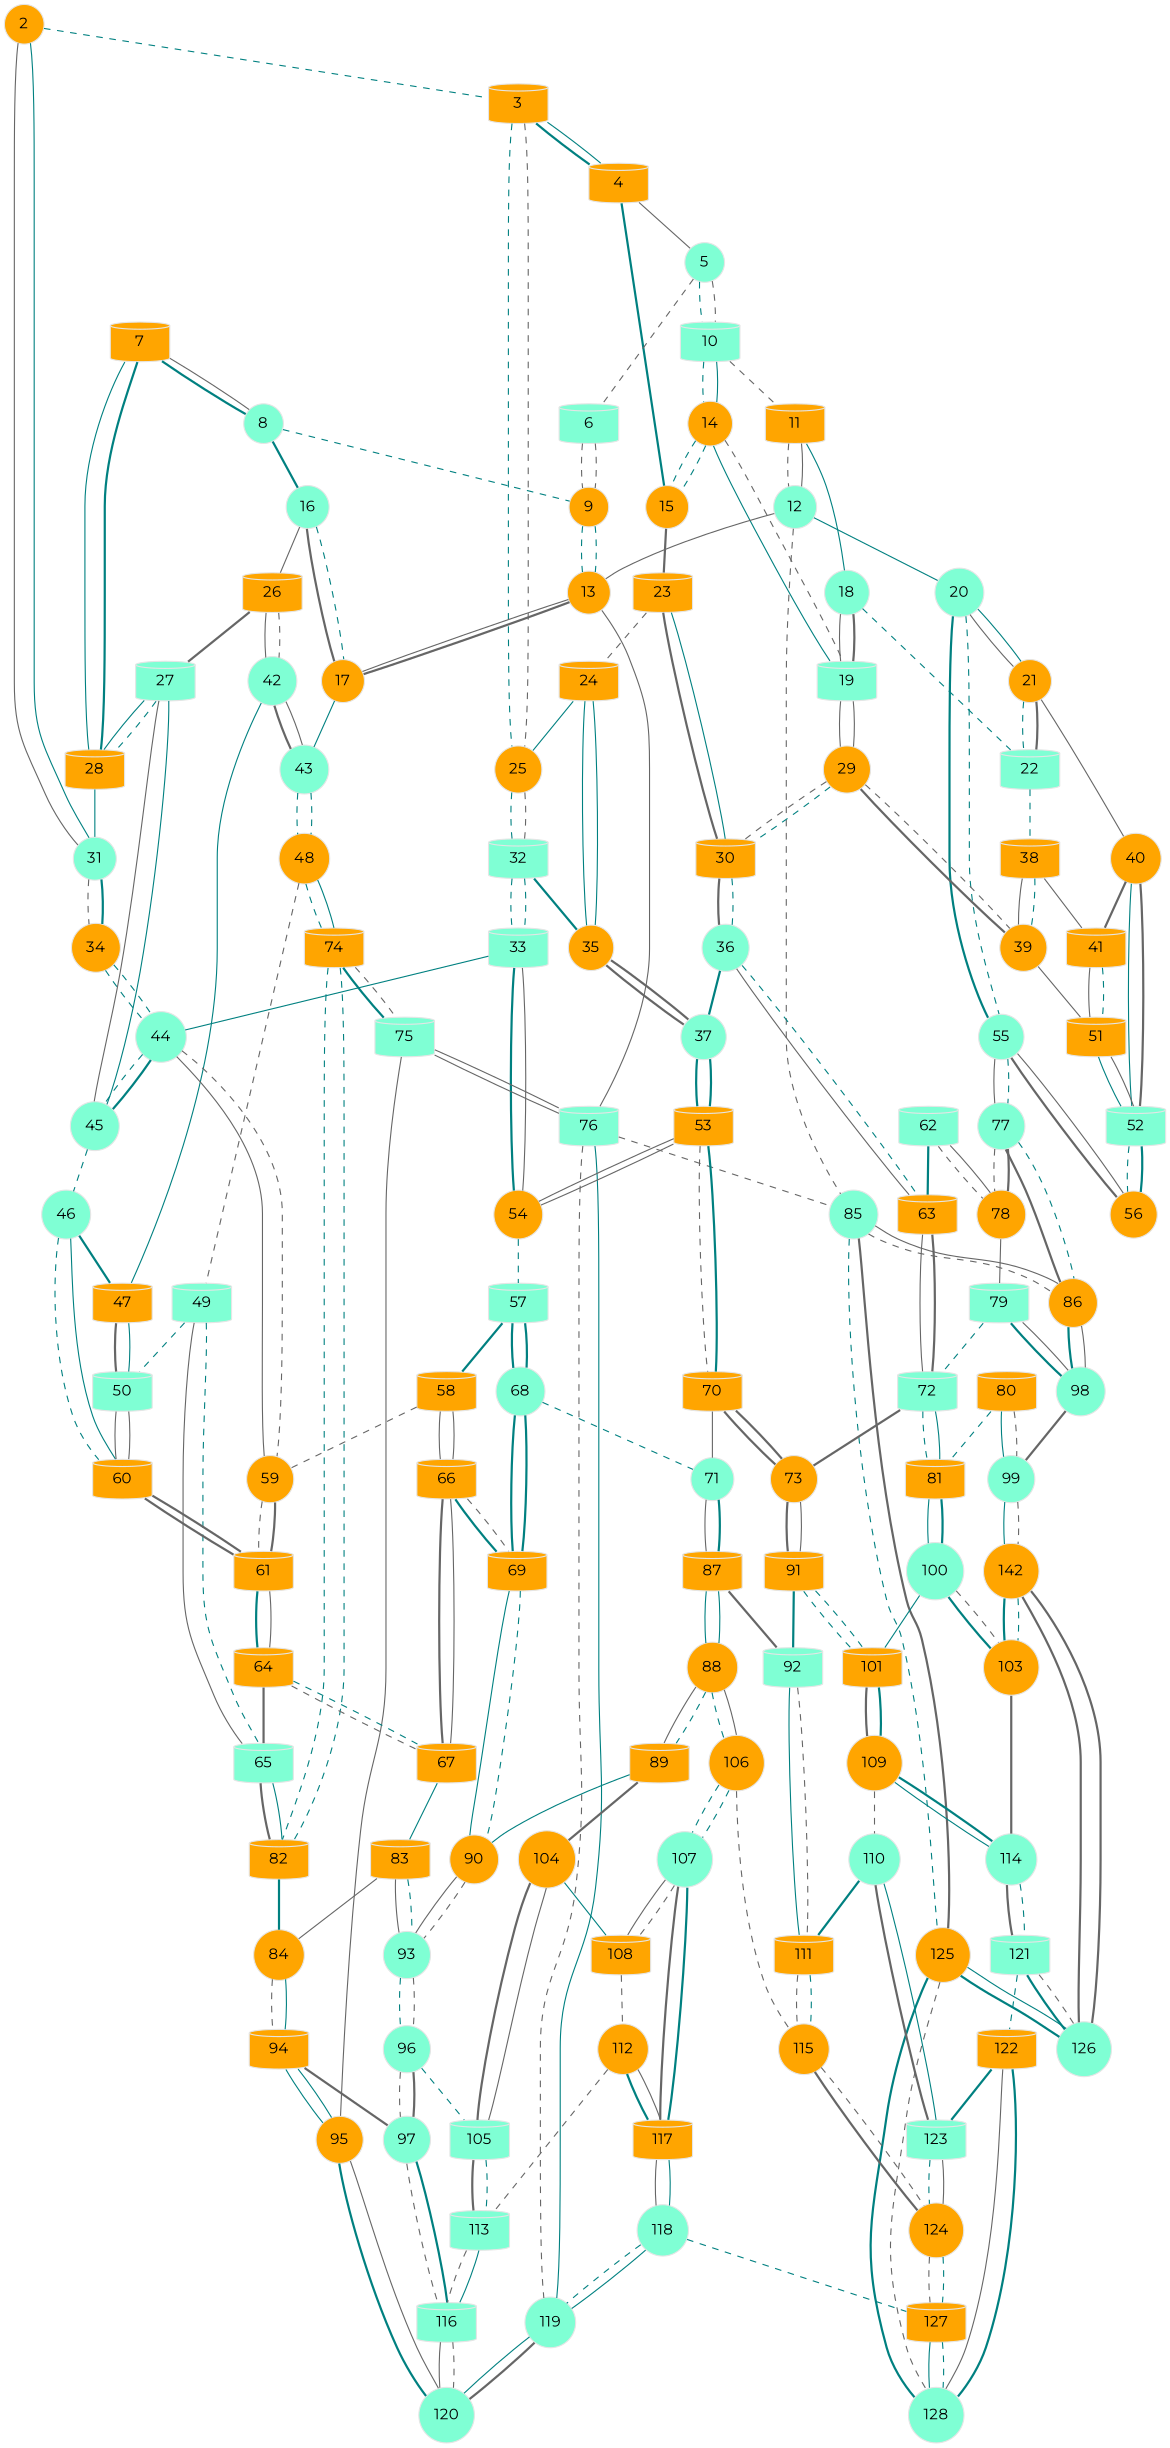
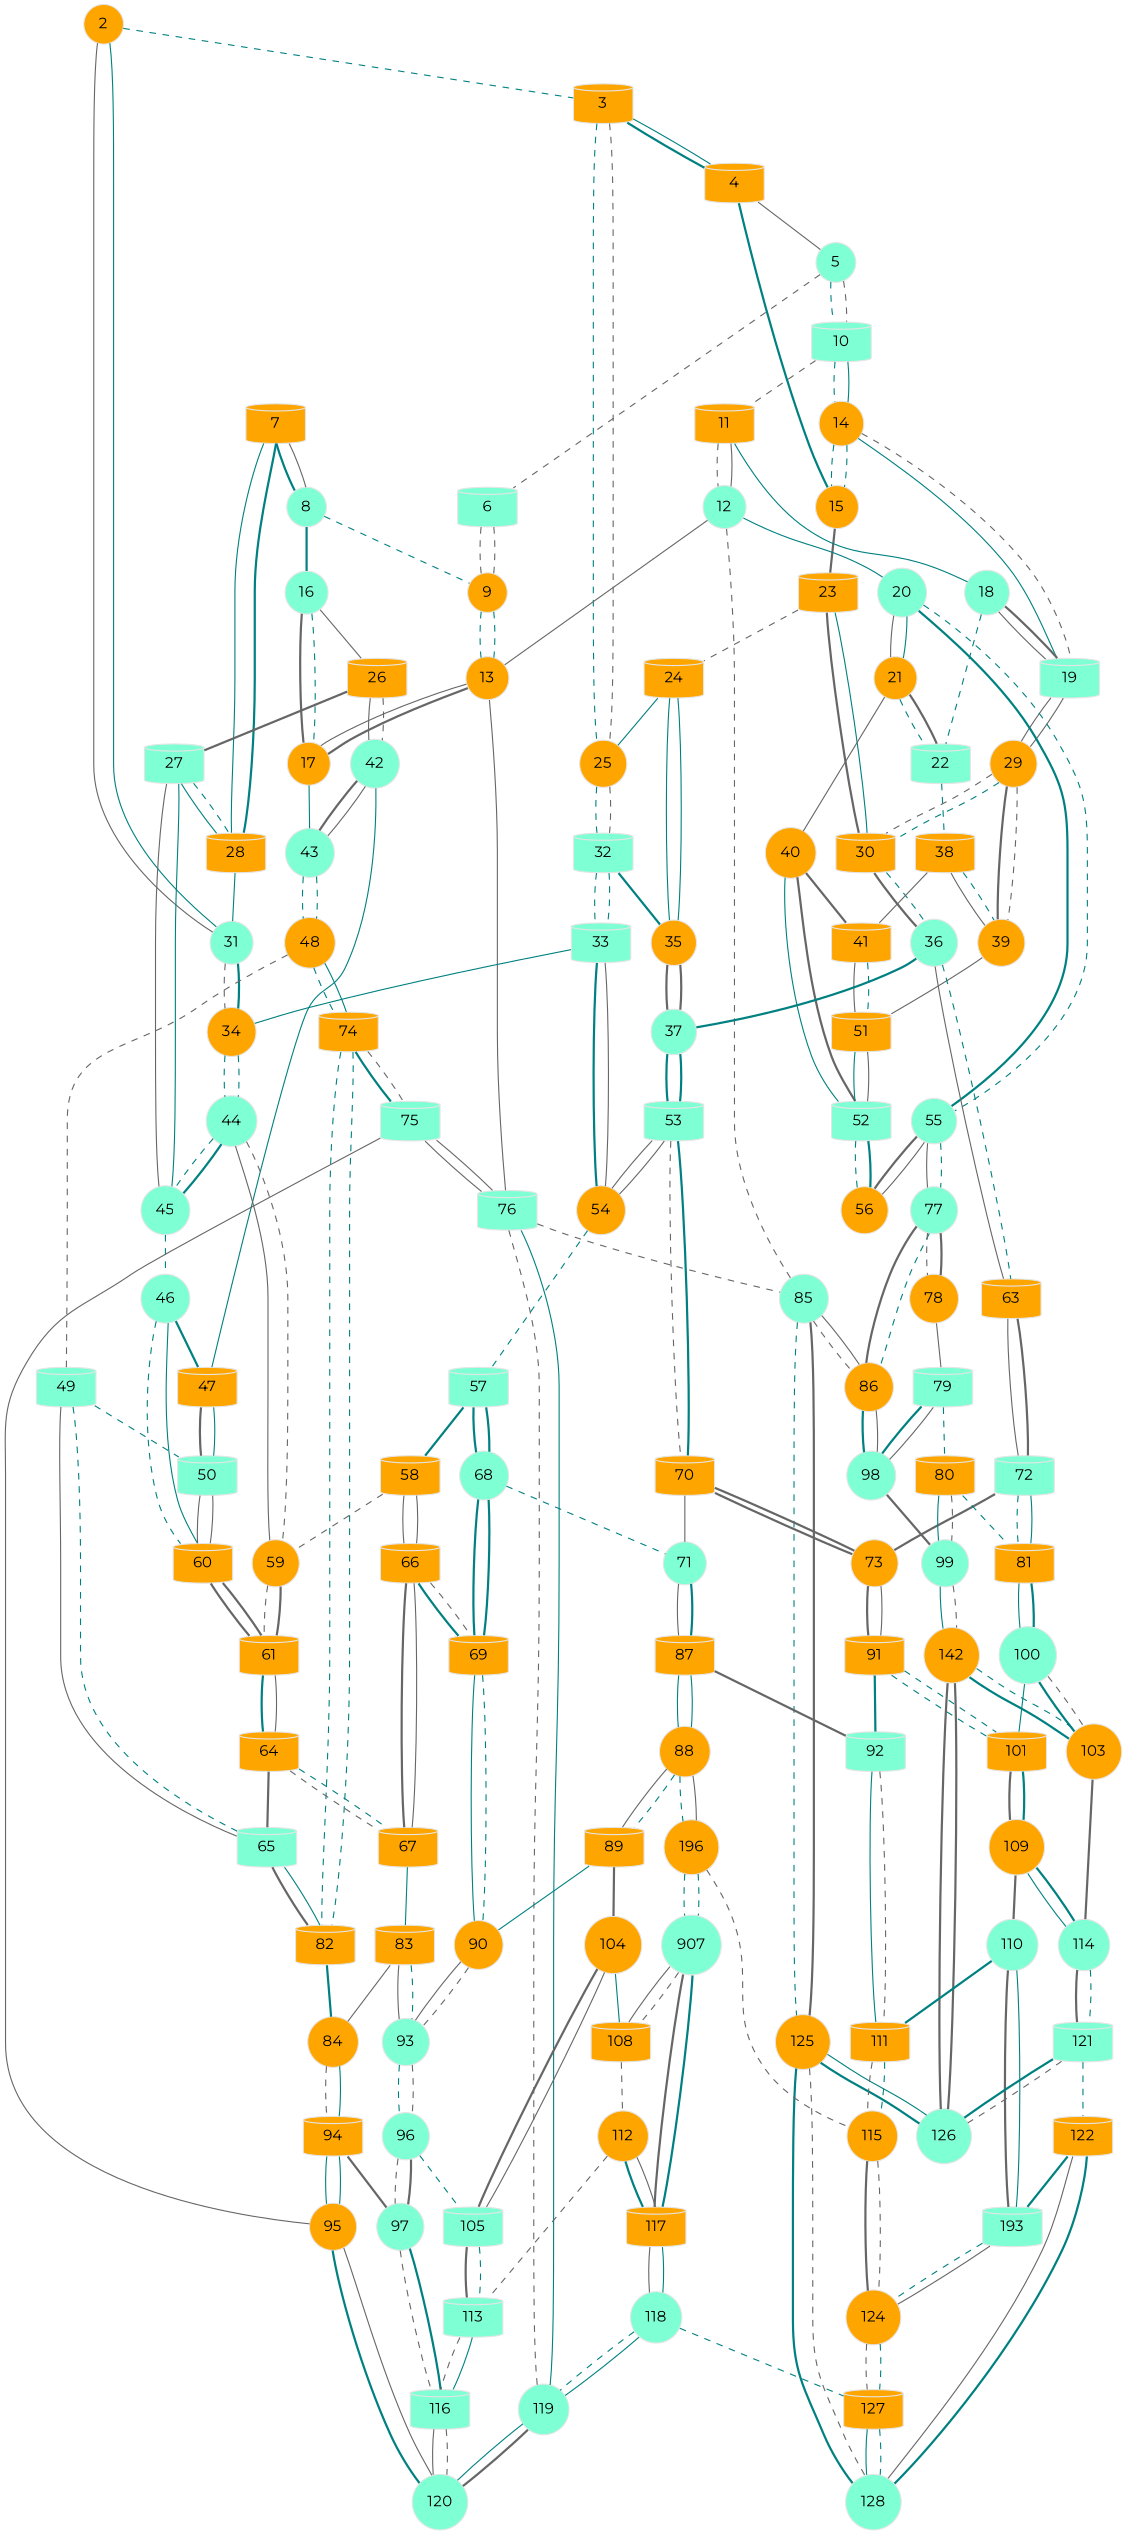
edge "33" -- "44": now "33" -- "34"
node "53": fillcolor orange -> aquamarine
node "62": removed
edge "79" -- "72": now "79" -- "80"
node "106": label "106" -> "196"
edge "109" -- "110": style dashed -> bold
node "107": label "107" -> "907"
node "123": label "123" -> "193"
